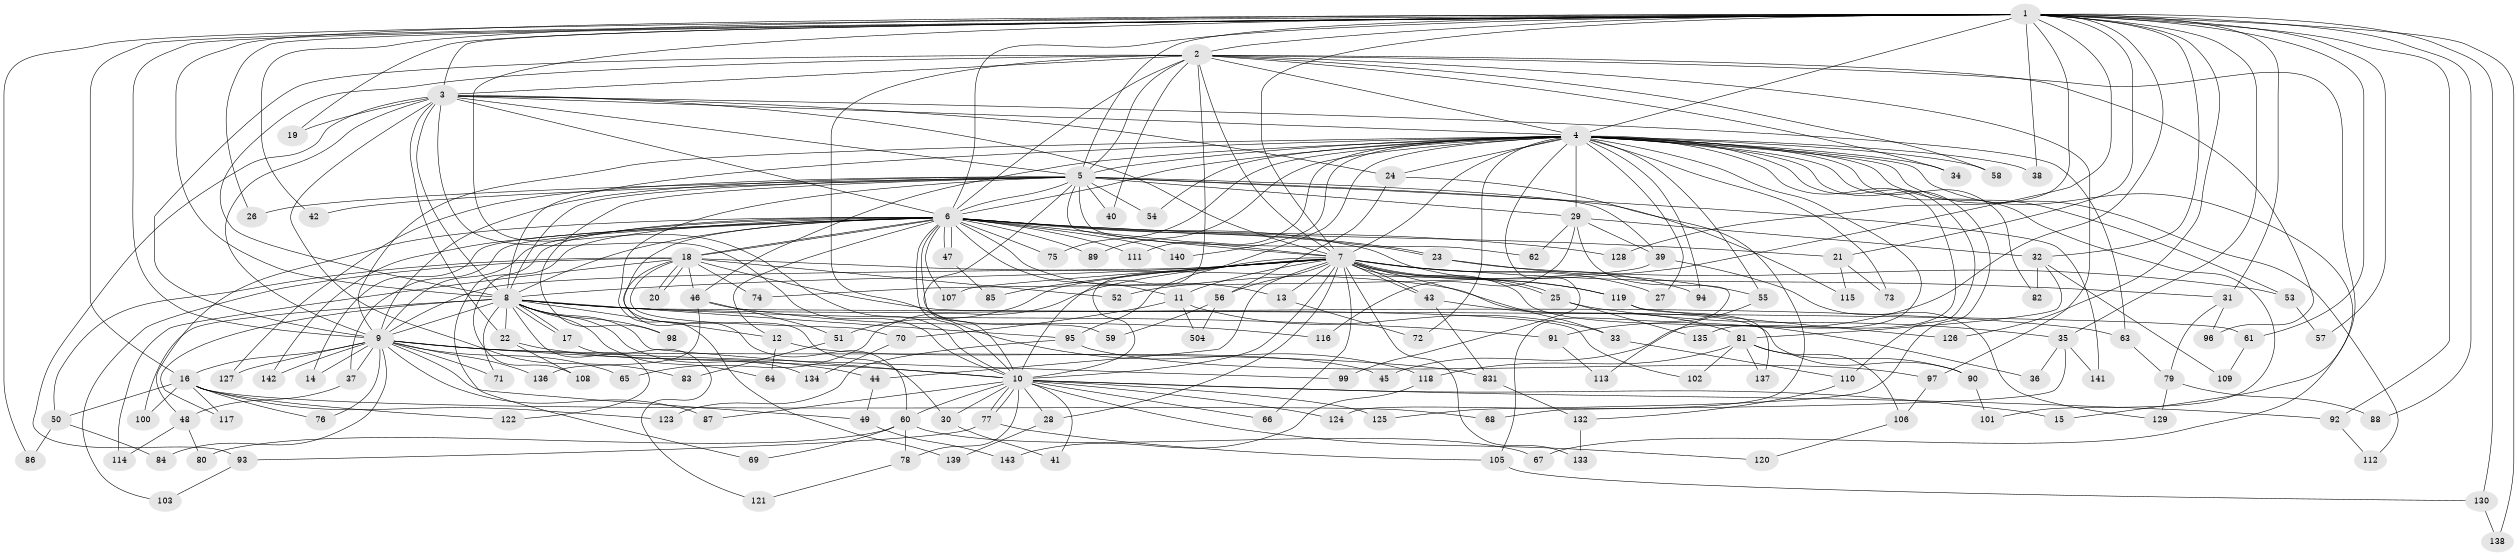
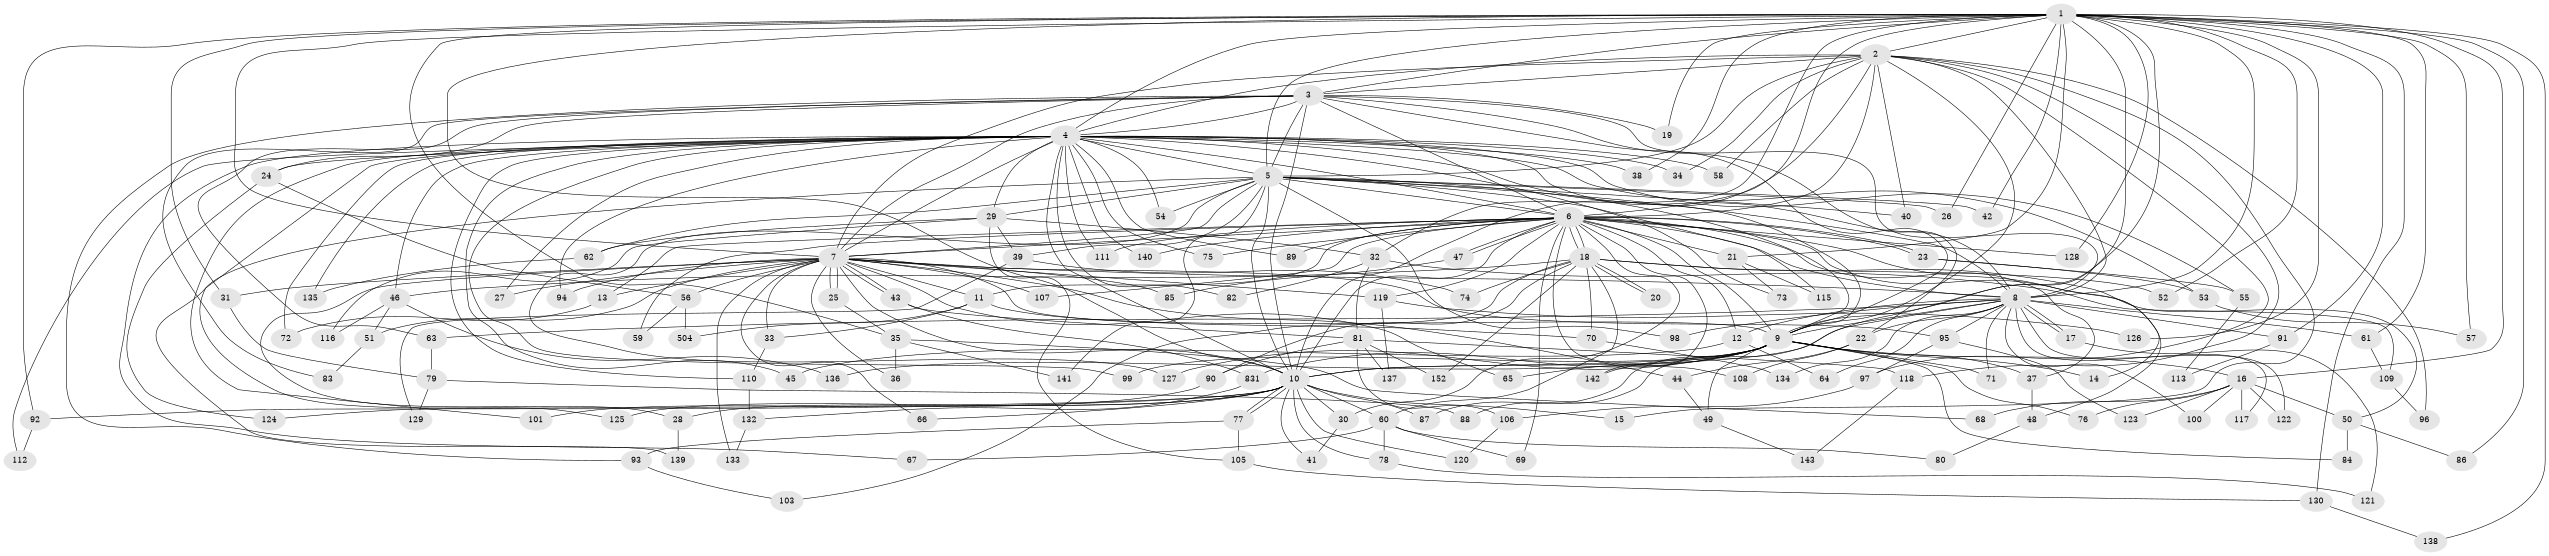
edge "25" -- "135": now "62" -- "135"
edge "31" -- "96": now "109" -- "96"
node "102": label "102" -> "152"
node "114": removed
